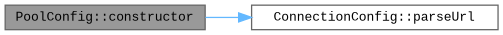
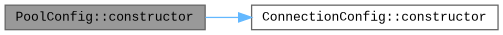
node "ConnectionConfig::parseUrl": label "ConnectionConfig::parseUrl" -> "ConnectionConfig::constructor"
